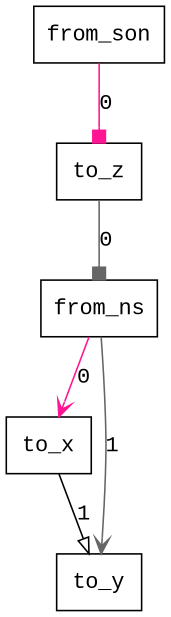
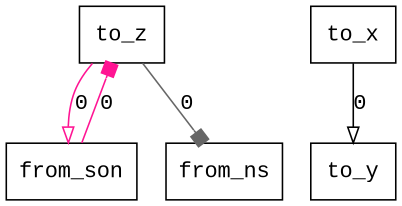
edge "to_z" -> "from_son": added, label "0"
edge "from_ns" -> "to_x": removed, label "0"
edge "from_ns" -> "to_y": removed, label "1"
edge "to_x" -> "to_y": label "1" -> "0"
